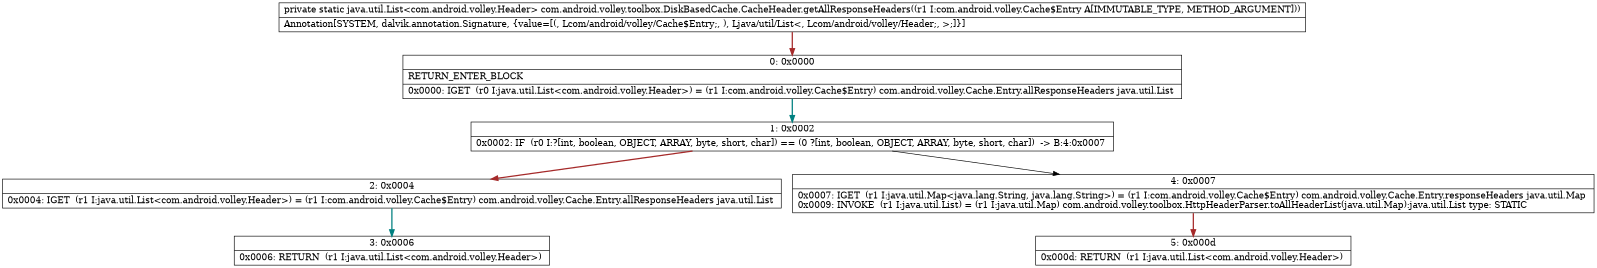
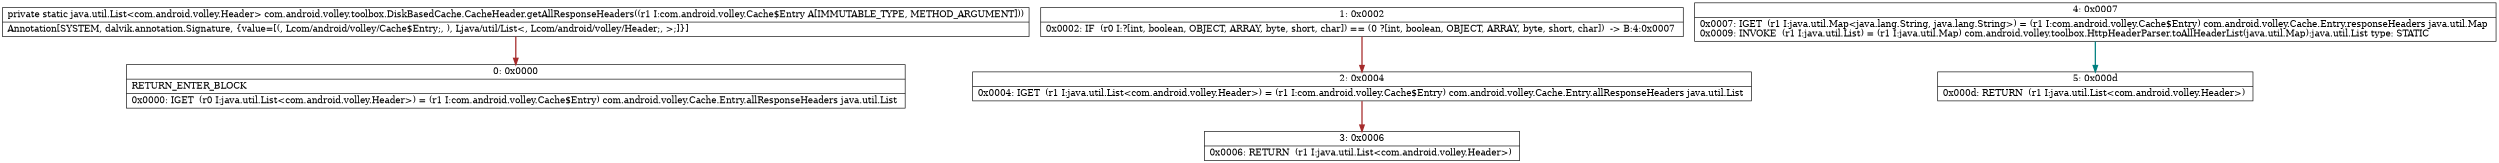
edge "0: 0x0000" -> "1: 0x0002": removed
edge "1: 0x0002" -> "4: 0x0007": removed
edge "2: 0x0004" -> "3: 0x0006": color teal -> brown
edge "4: 0x0007" -> "5: 0x000d": color brown -> teal
